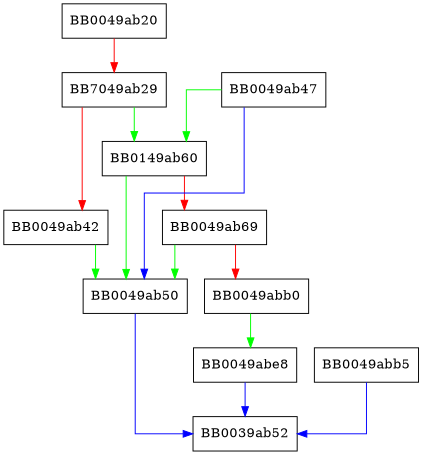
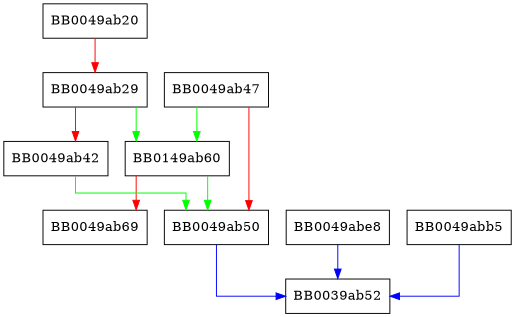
node "BB7049ab29": label "BB7049ab29" -> "BB0049ab29"
edge "BB0049ab47" -> "BB0049ab50": color blue -> red
edge "BB0049ab69" -> "BB0049ab50": removed
node "BB0049abb0": removed
